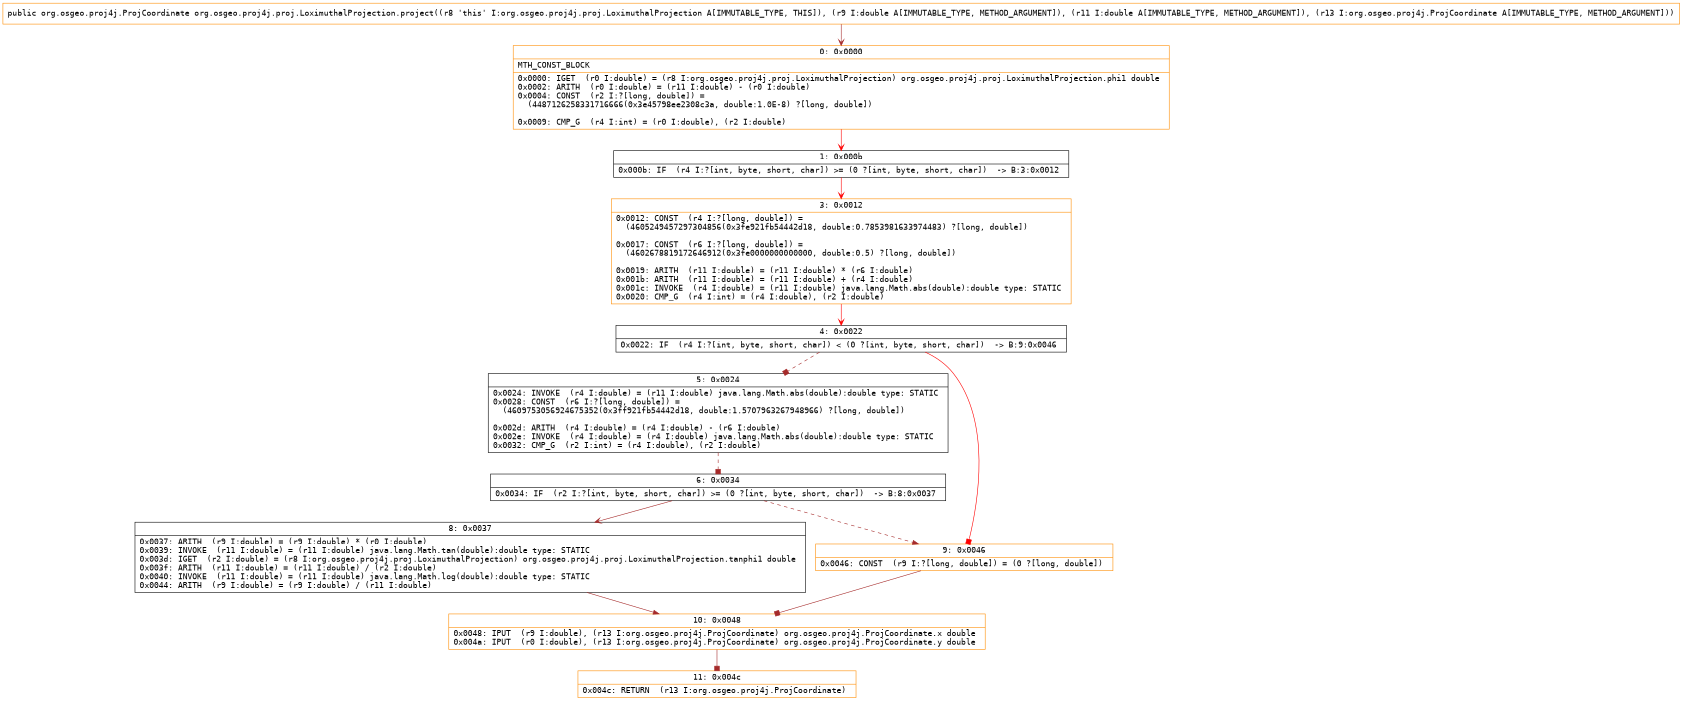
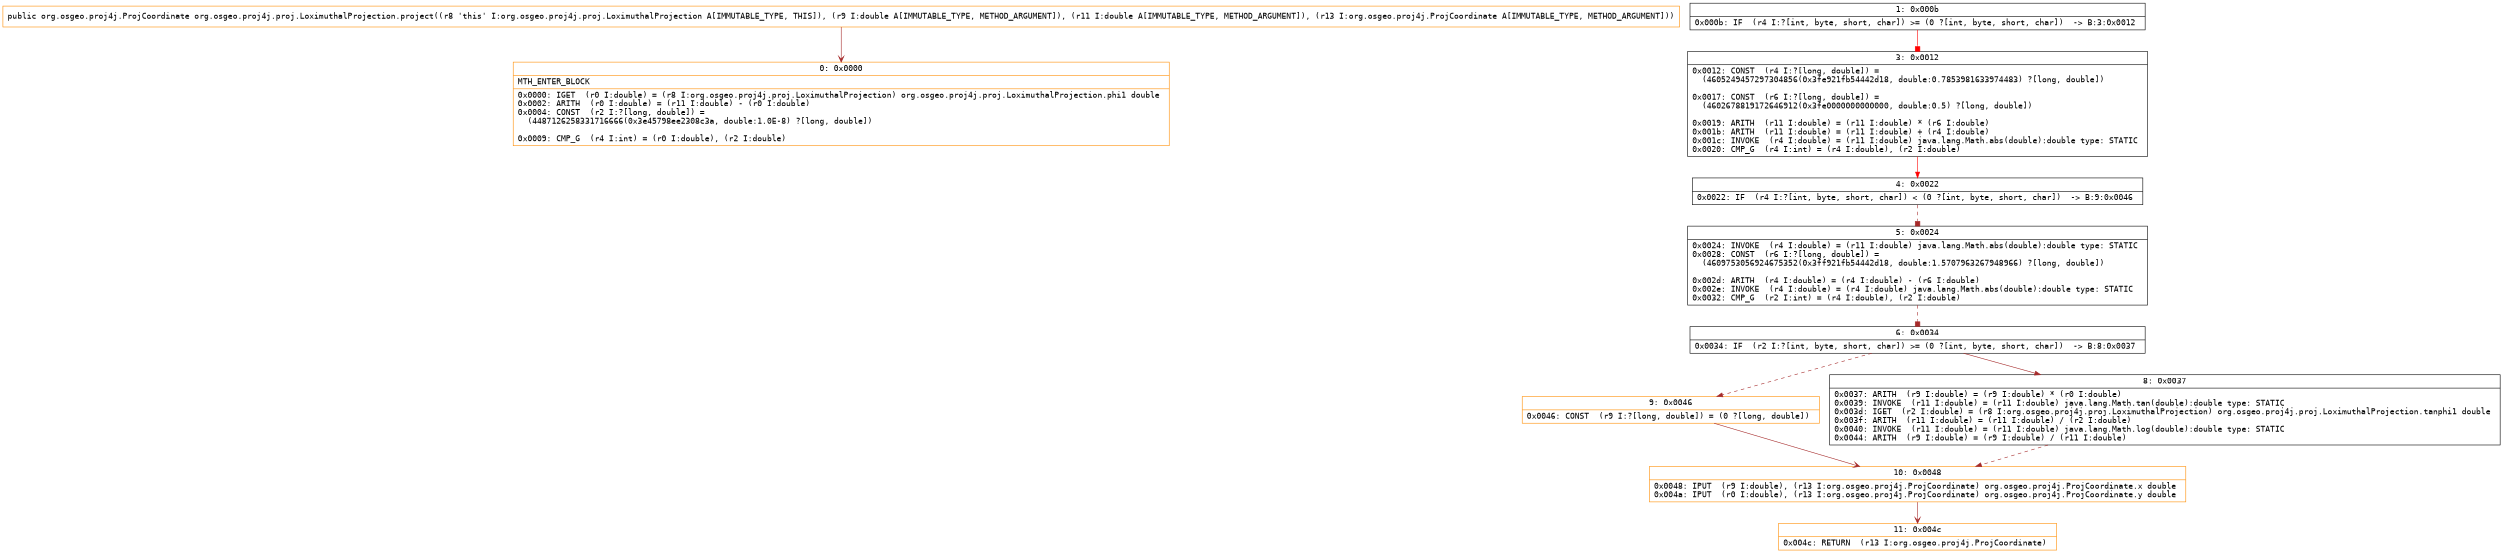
node "0: 0x0000": text "MTH_CONST_BLOCK" -> "MTH_ENTER_BLOCK"
edge "0: 0x0000" -> "1: 0x000b": removed
edge "1: 0x000b" -> "3: 0x0012": arrowhead vee -> box
node "3: 0x0012": color darkorange -> black
edge "3: 0x0012" -> "4: 0x0022": arrowhead vee -> normal
edge "4: 0x0022" -> "9: 0x0046": removed
edge "6: 0x0034" -> "8: 0x0037": arrowhead vee -> normal
edge "9: 0x0046" -> "10: 0x0048": arrowhead box -> vee
edge "8: 0x0037" -> "10: 0x0048": style solid -> dashed
edge "10: 0x0048" -> "11: 0x004c": arrowhead box -> vee
